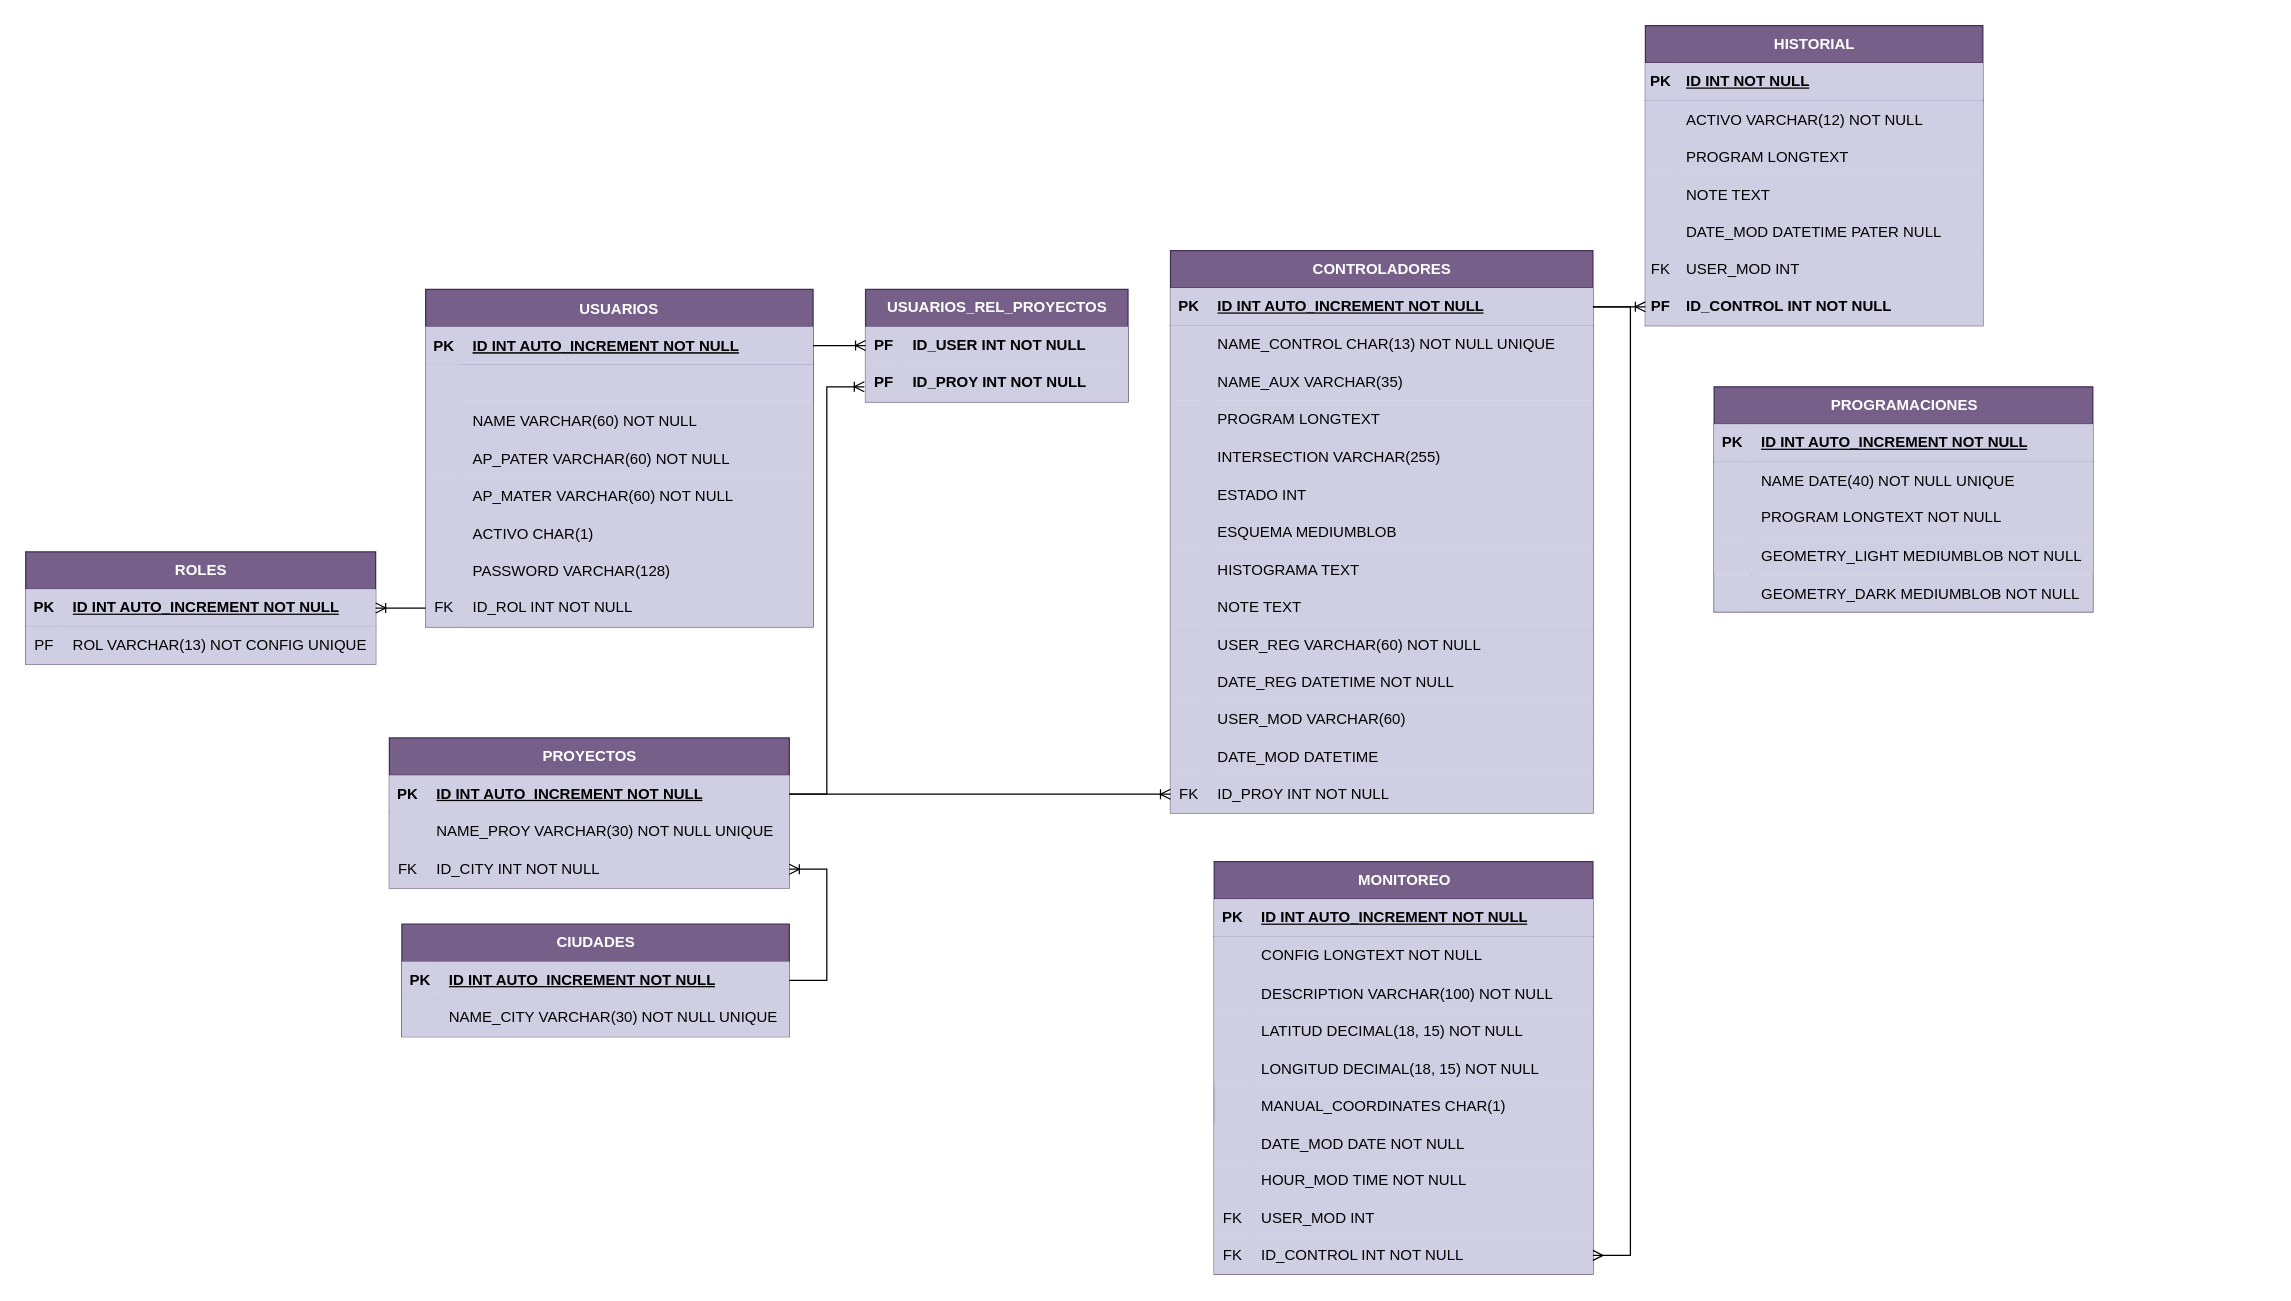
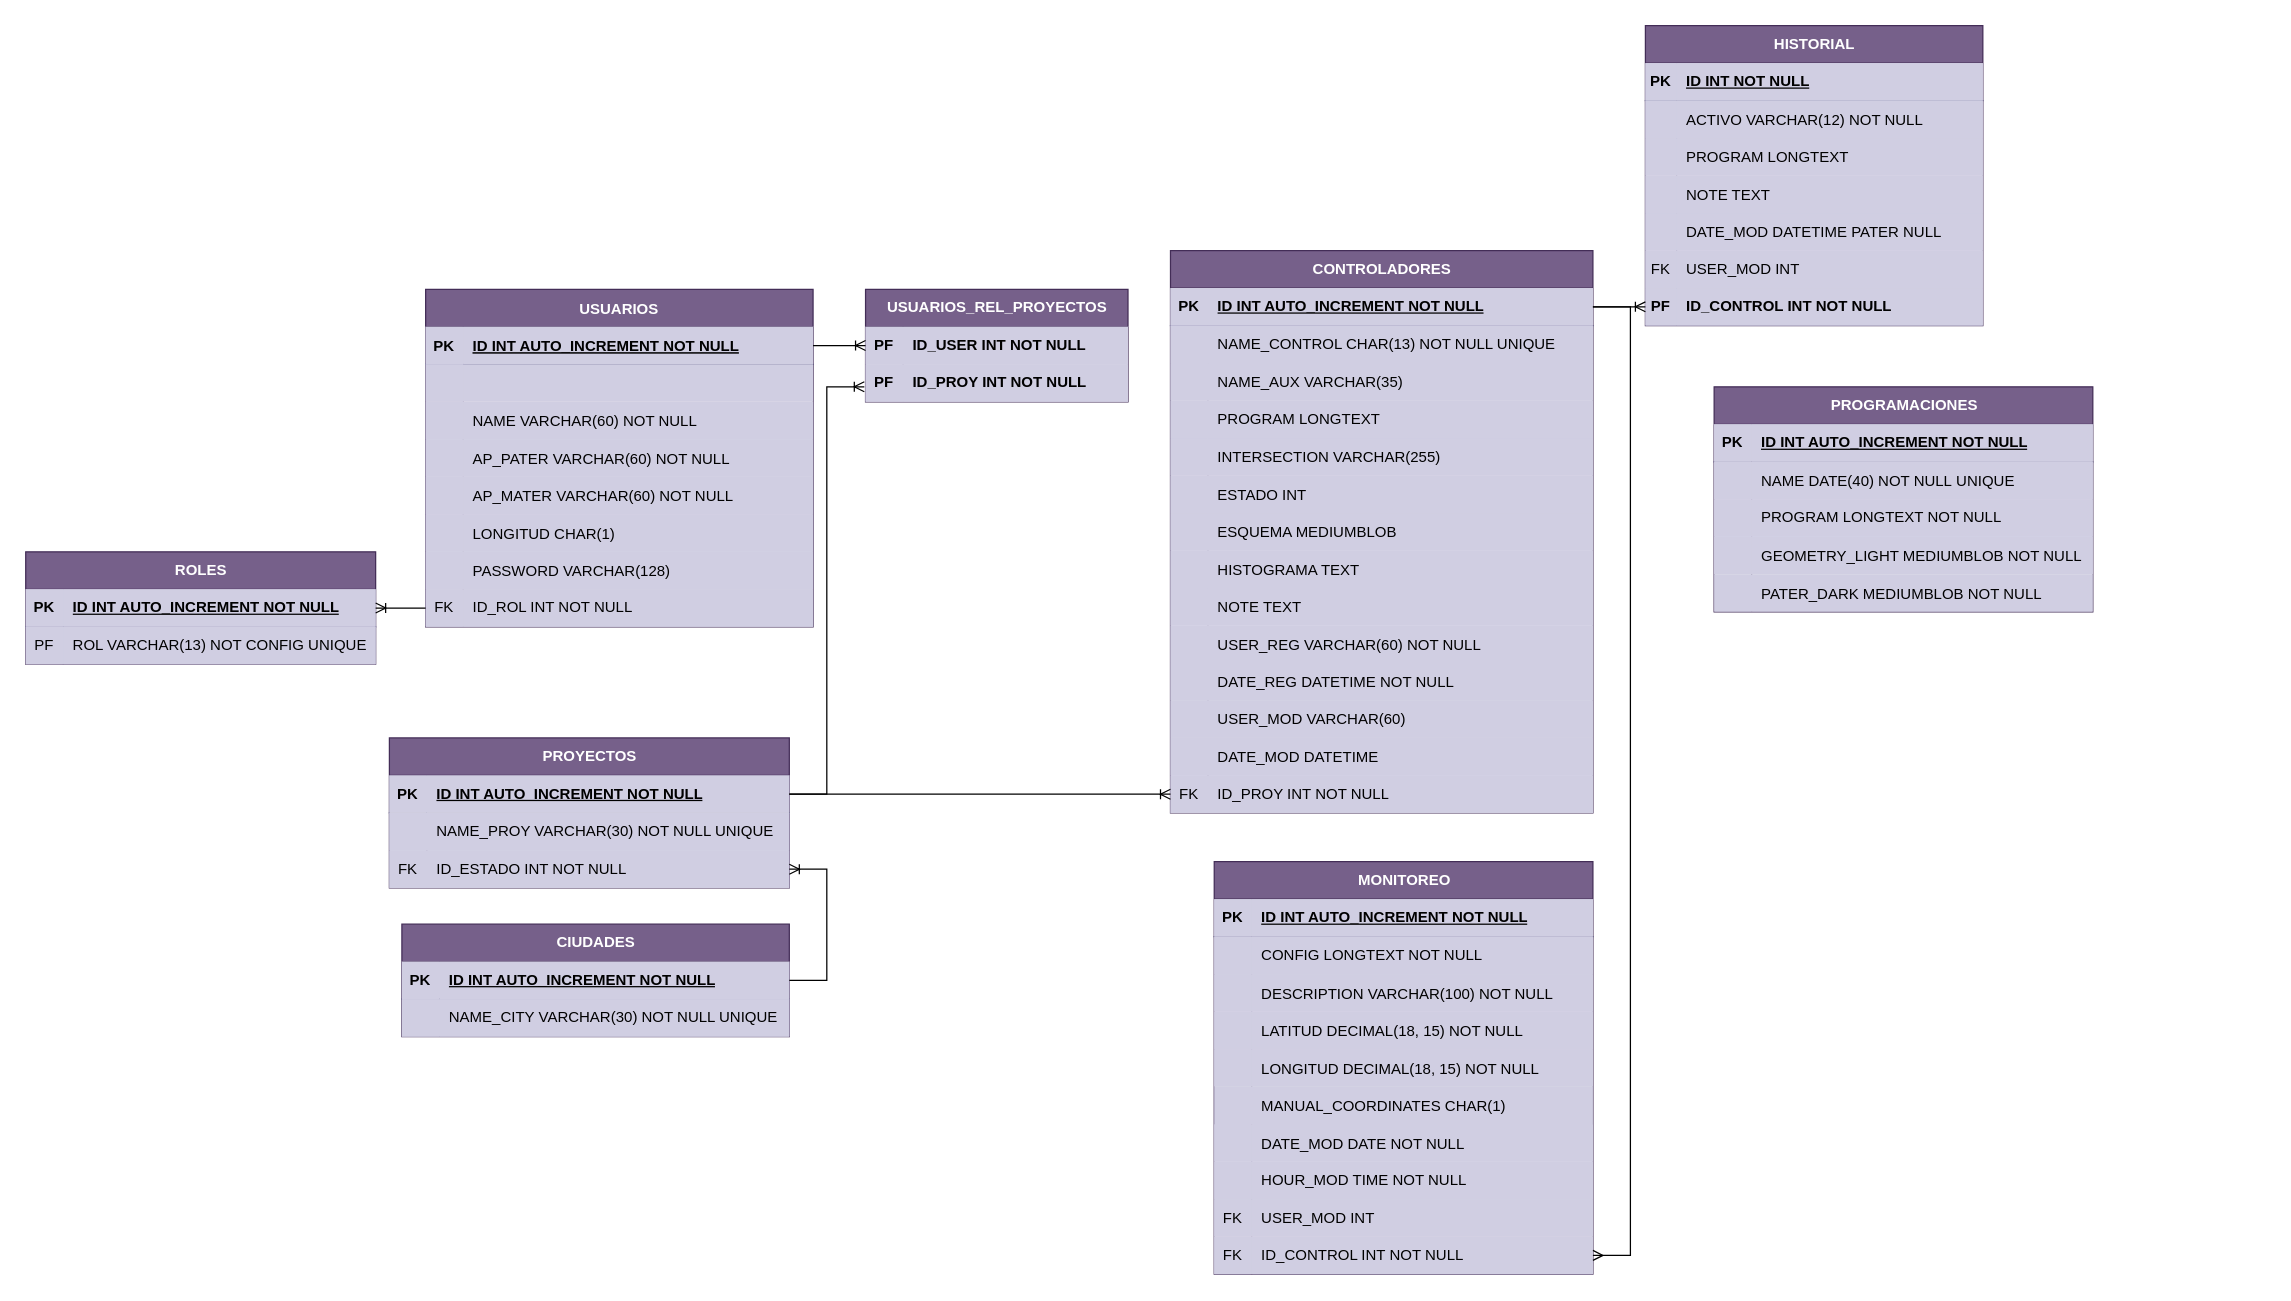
node "ACTIVO CHAR(1)": label "ACTIVO CHAR(1)" -> "LONGITUD CHAR(1)"
node "GEOMETRY_DARK MEDIUMBLOB NOT NULL": label "GEOMETRY_DARK MEDIUMBLOB NOT NULL" -> "PATER_DARK MEDIUMBLOB NOT NULL"
node "ID_CITY INT NOT NULL": label "ID_CITY INT NOT NULL" -> "ID_ESTADO INT NOT NULL"
